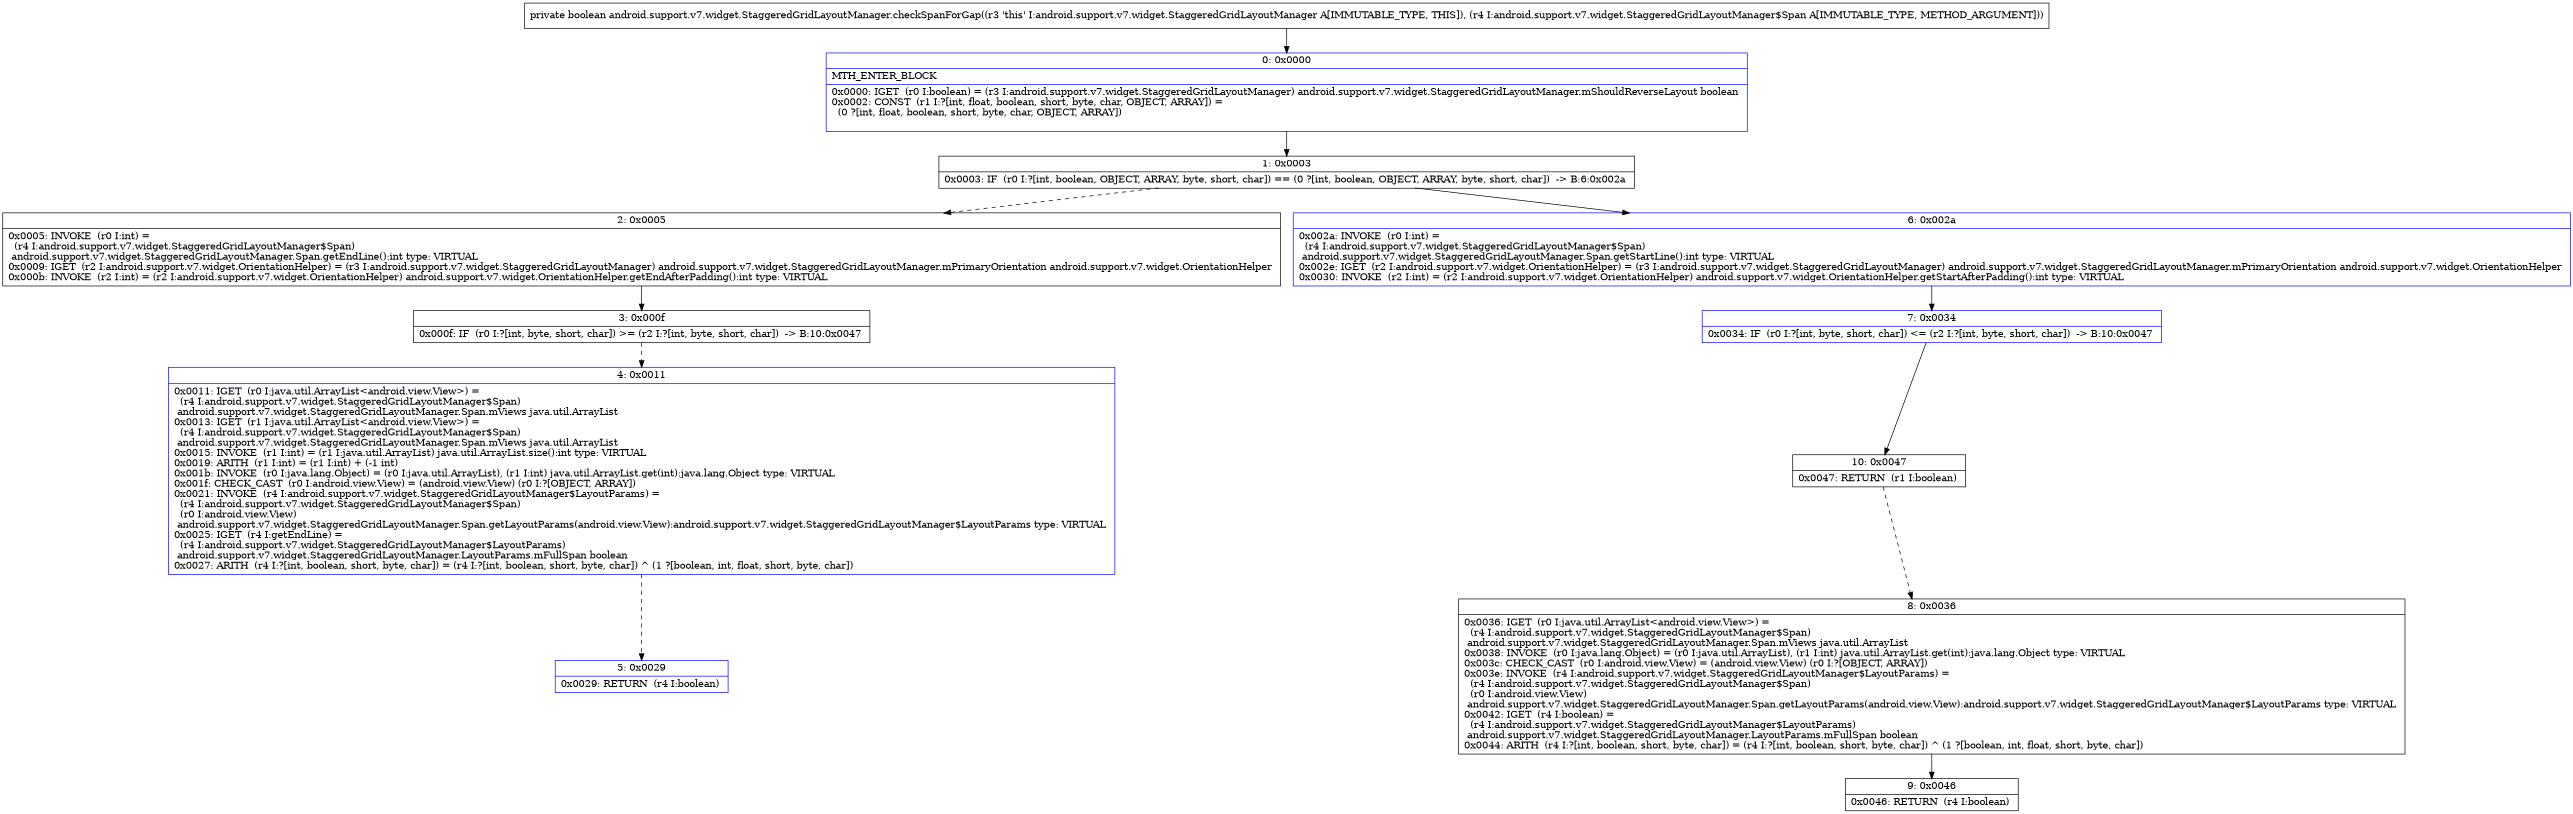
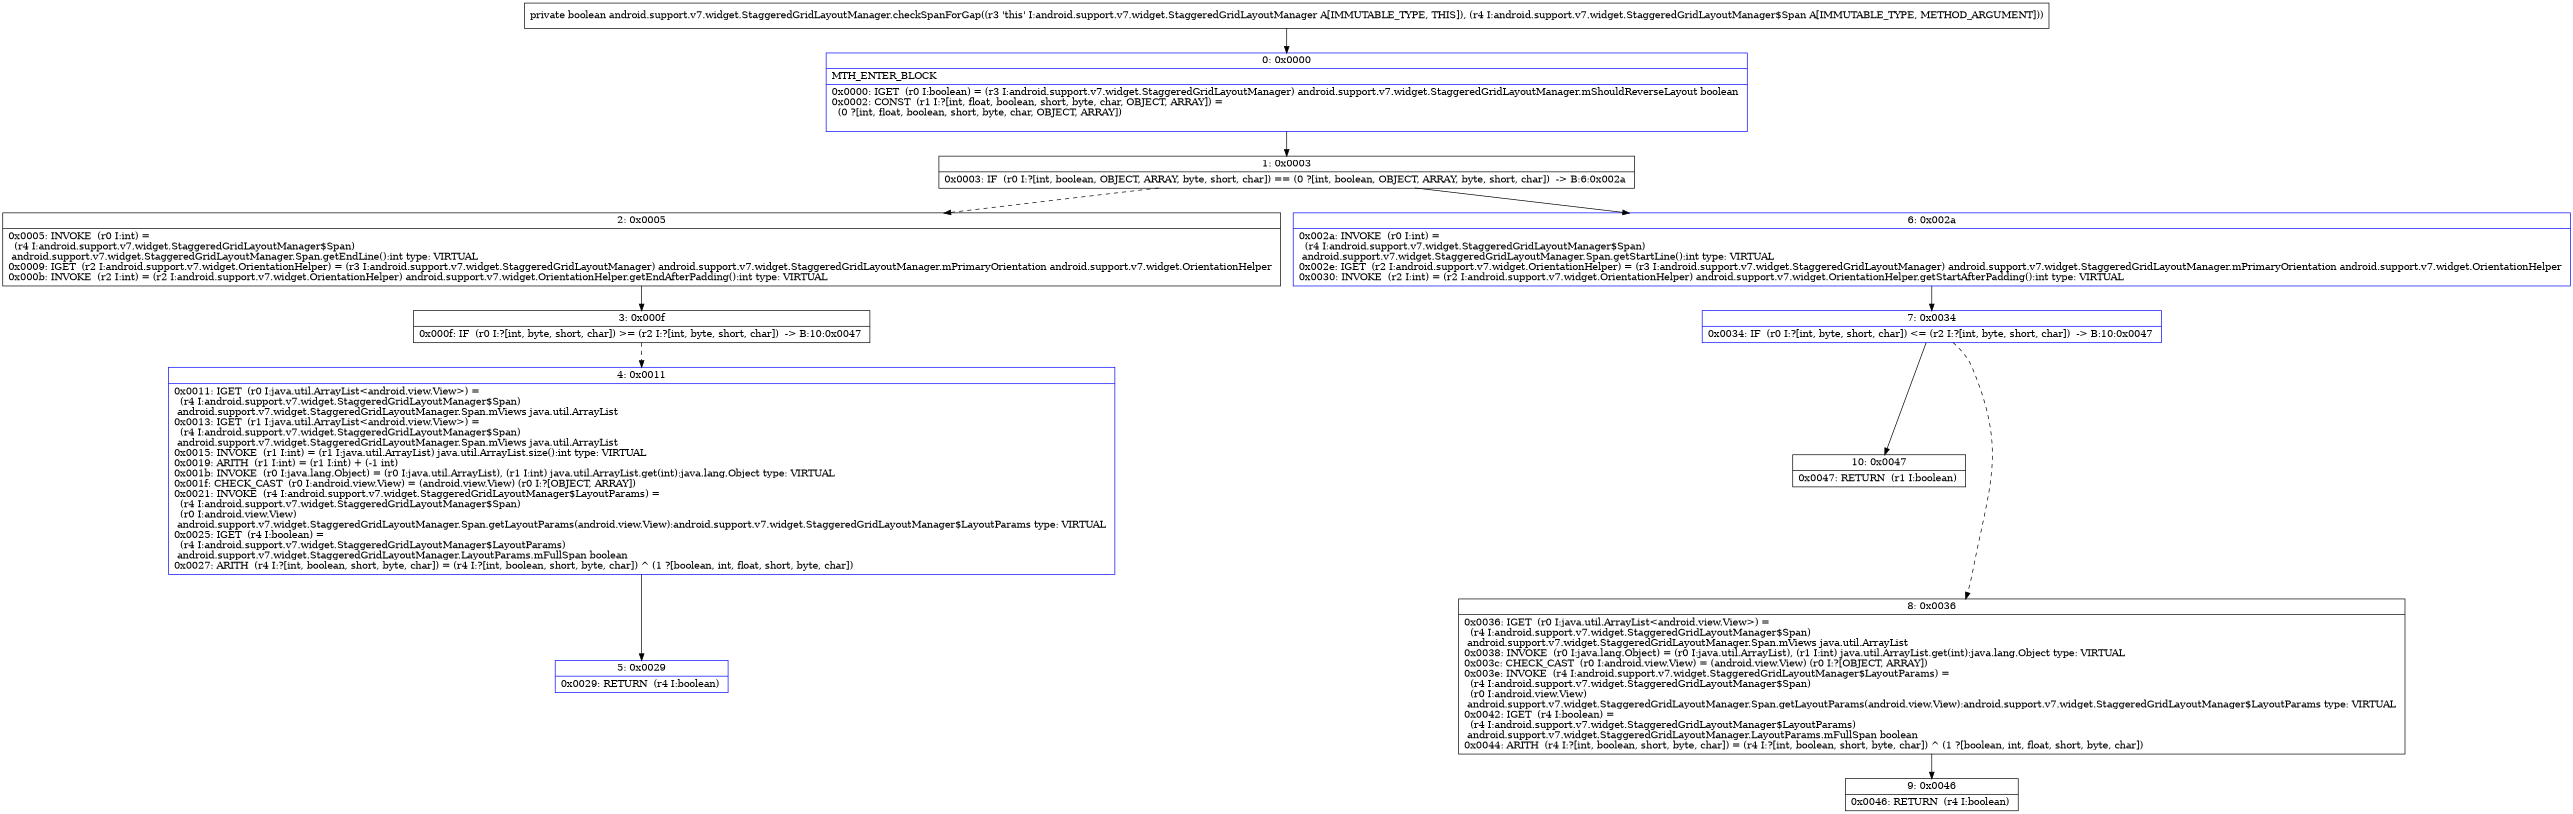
node "4: 0x0011": text "0x0025: IGET  (r4 I:getEndLine) =" -> "0x0025: IGET  (r4 I:boolean) ="
edge "10: 0x0047" -> "8: 0x0036": now "7: 0x0034" -> "8: 0x0036"
edge "4: 0x0011" -> "5: 0x0029": style dashed -> solid
